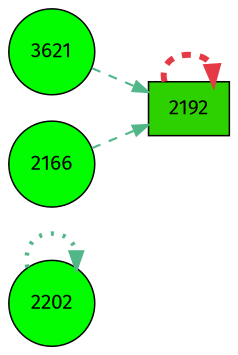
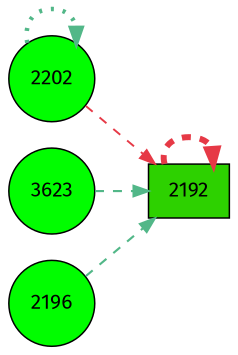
node "3621": label "3621" -> "3623"
edge "2202" -> "2192": added
node "2166": label "2166" -> "2196"
